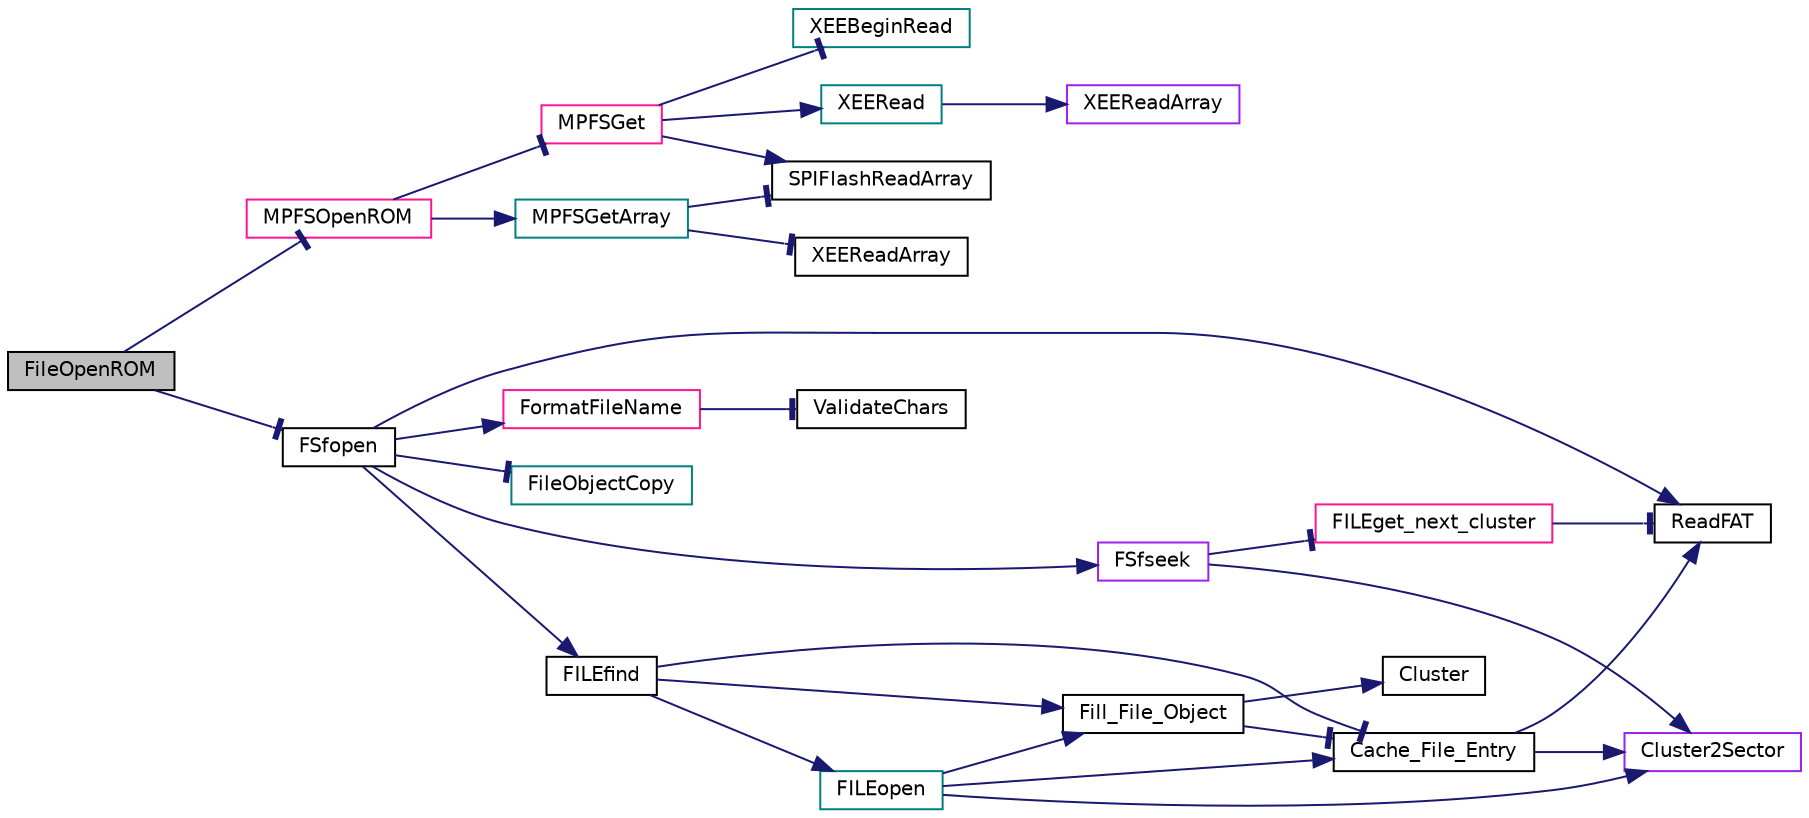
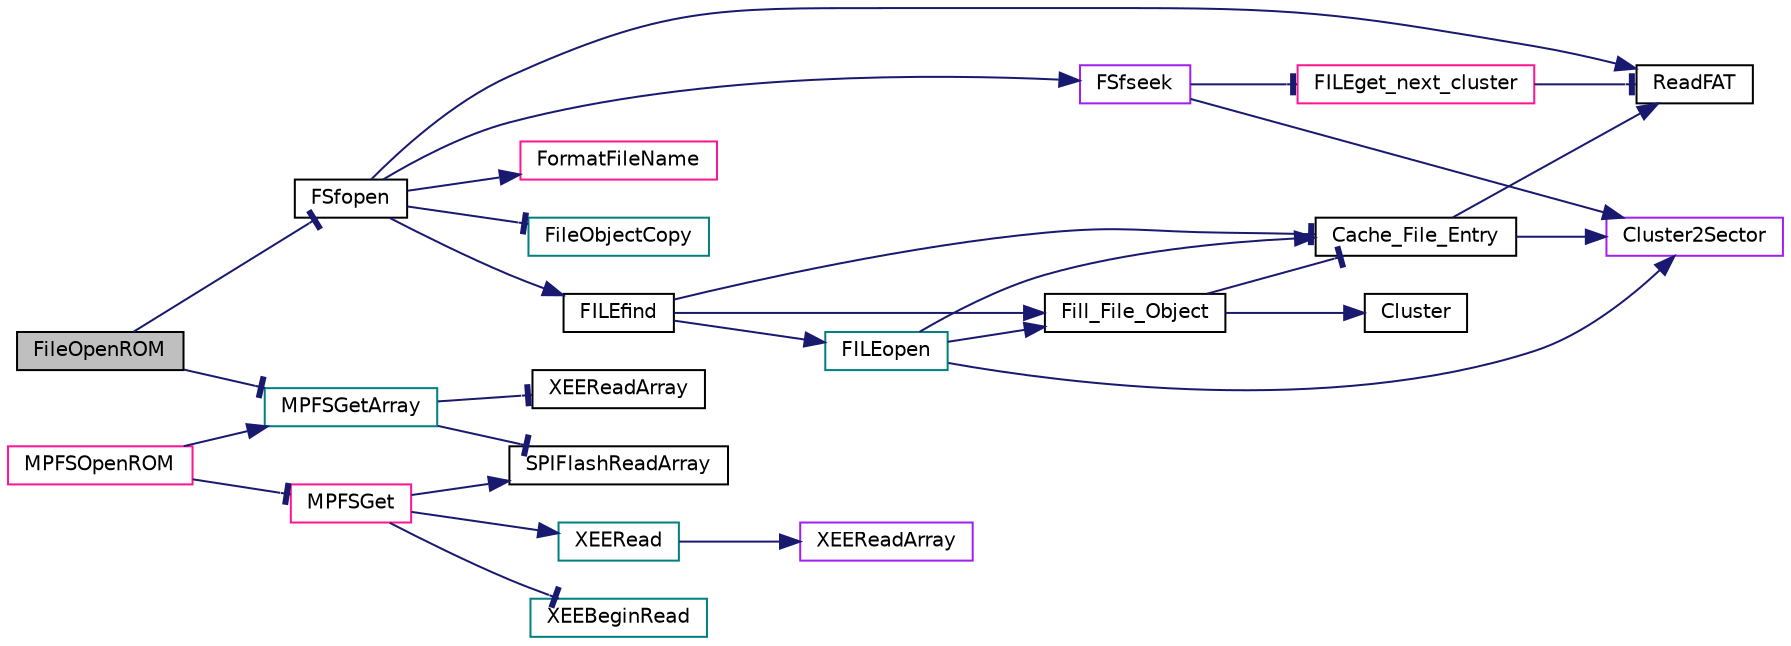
edge "FileOpenROM" -> "MPFSOpenROM": now "FileOpenROM" -> "MPFSGetArray"
node "ValidateChars": removed
